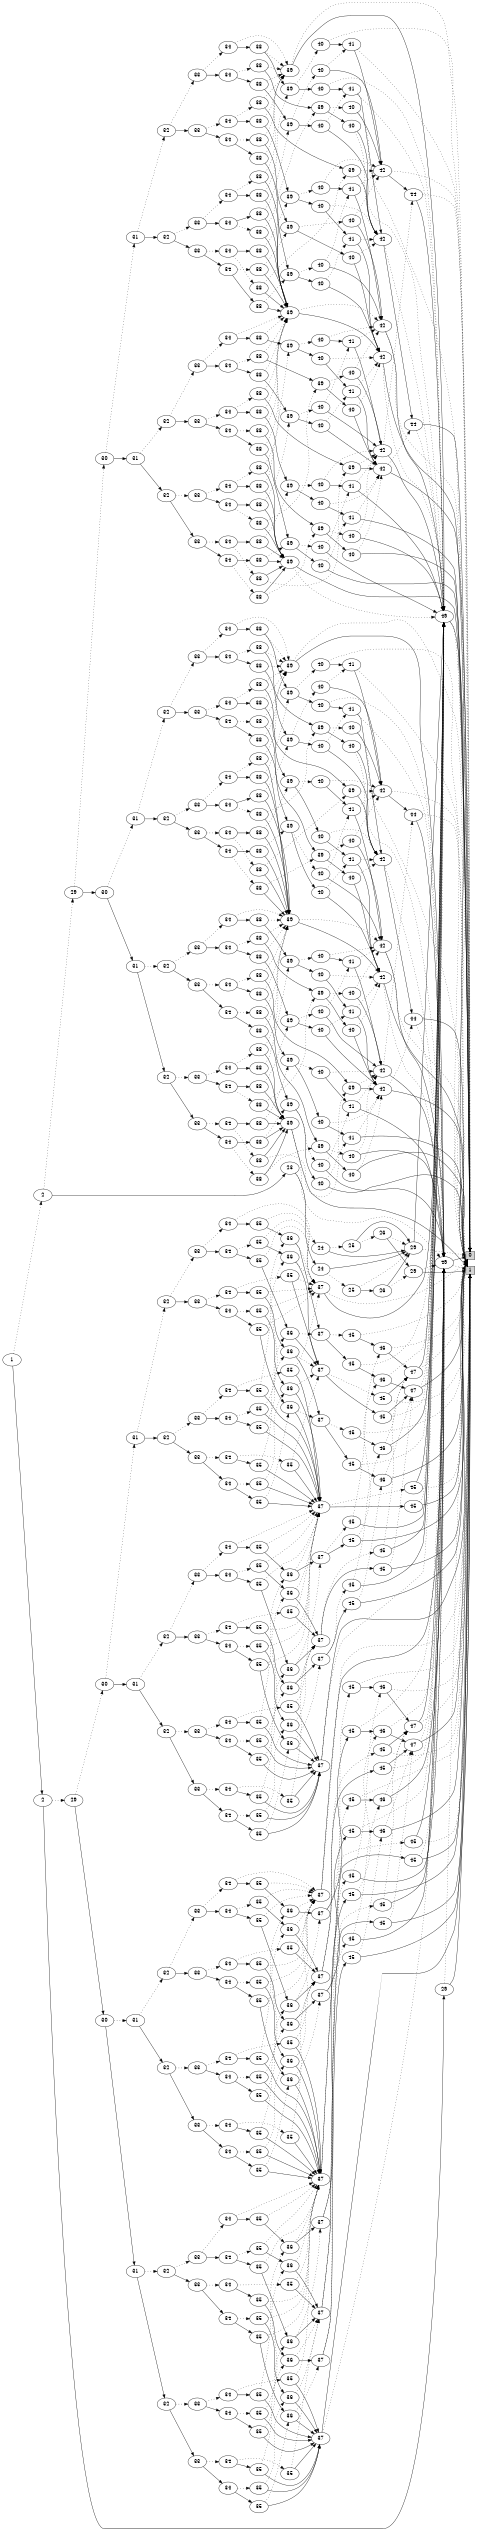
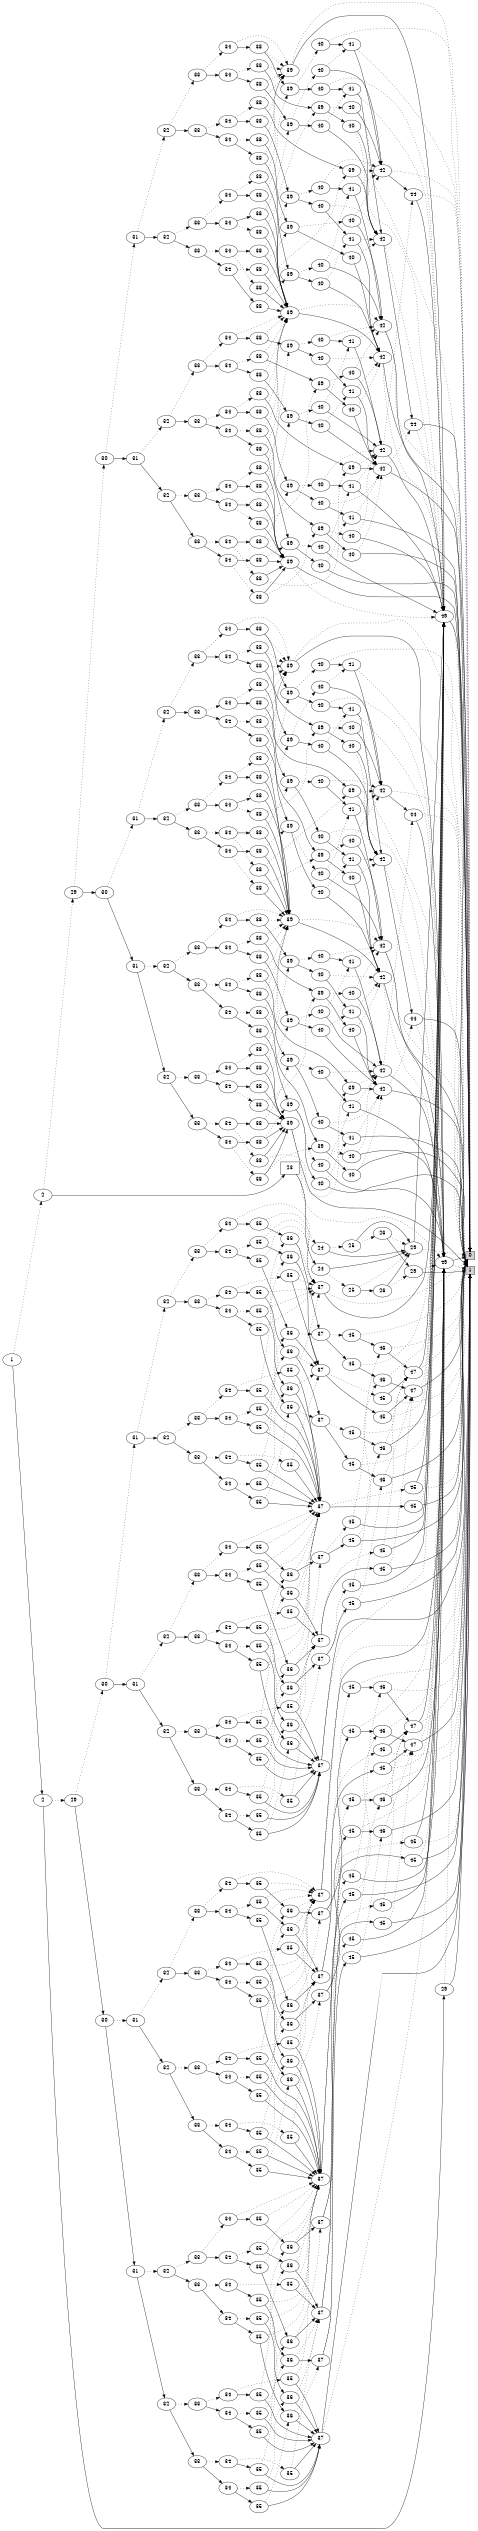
node "23": shape ellipse -> box
